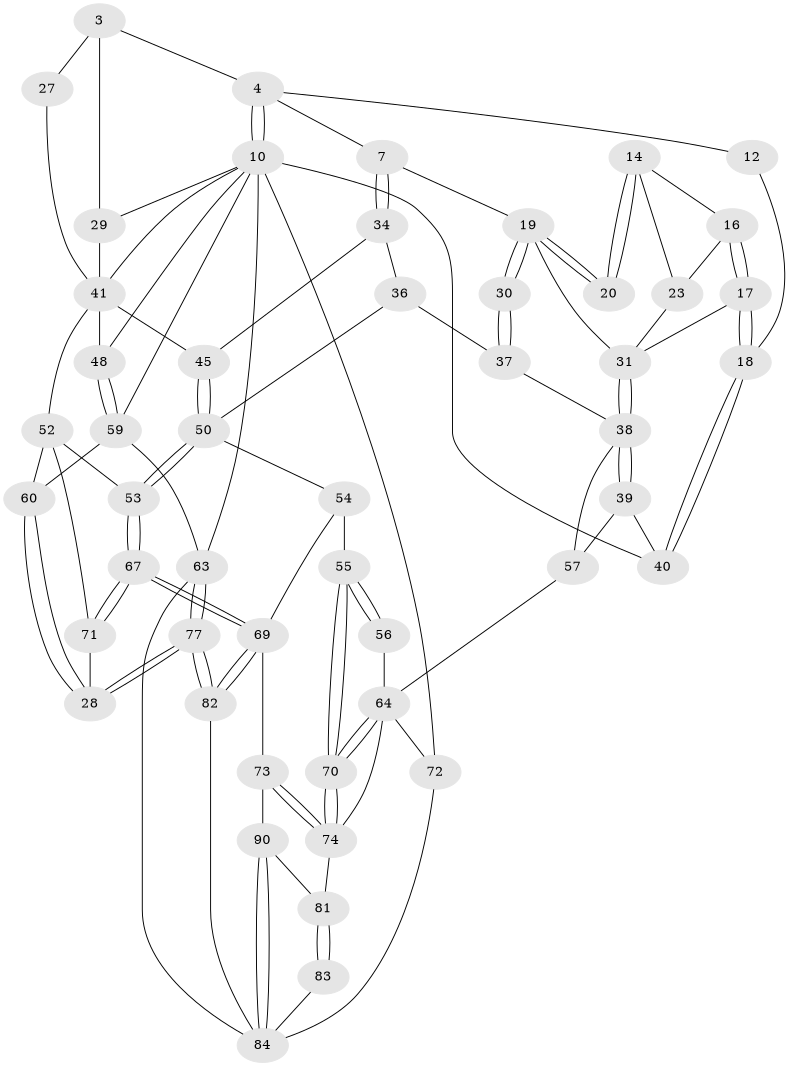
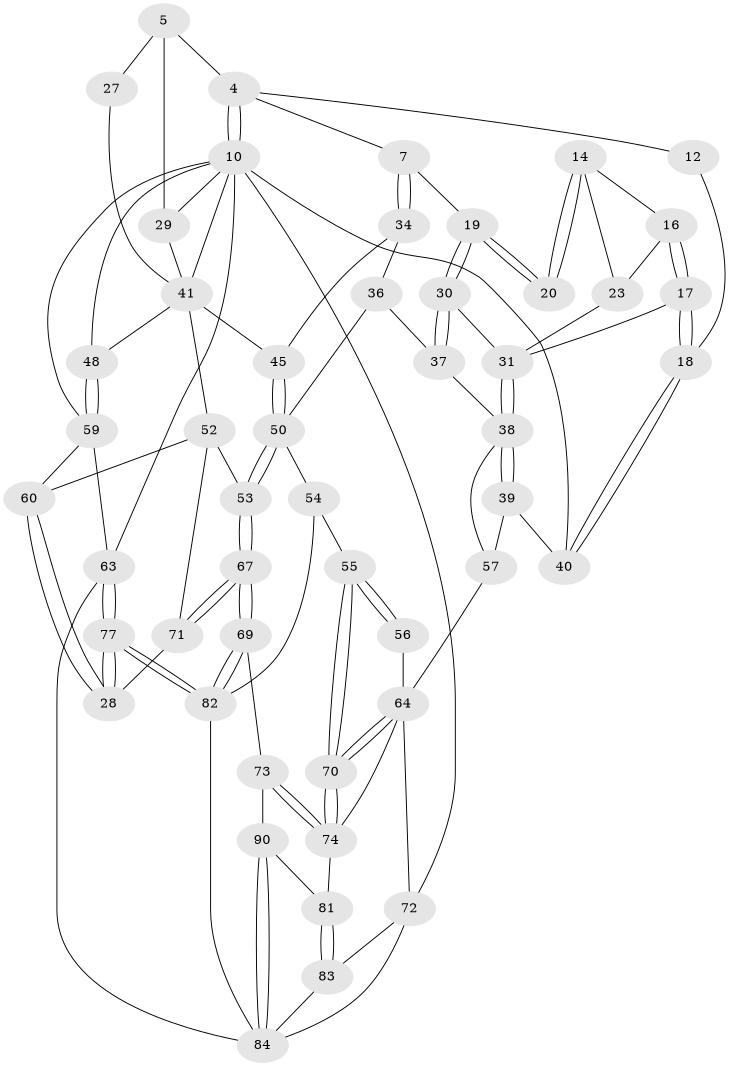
node "3": label "3" -> "5"
edge "19" -- "31": now "30" -- "31"
edge "54" -- "69": now "54" -- "82"
edge "72" -- "83": added
